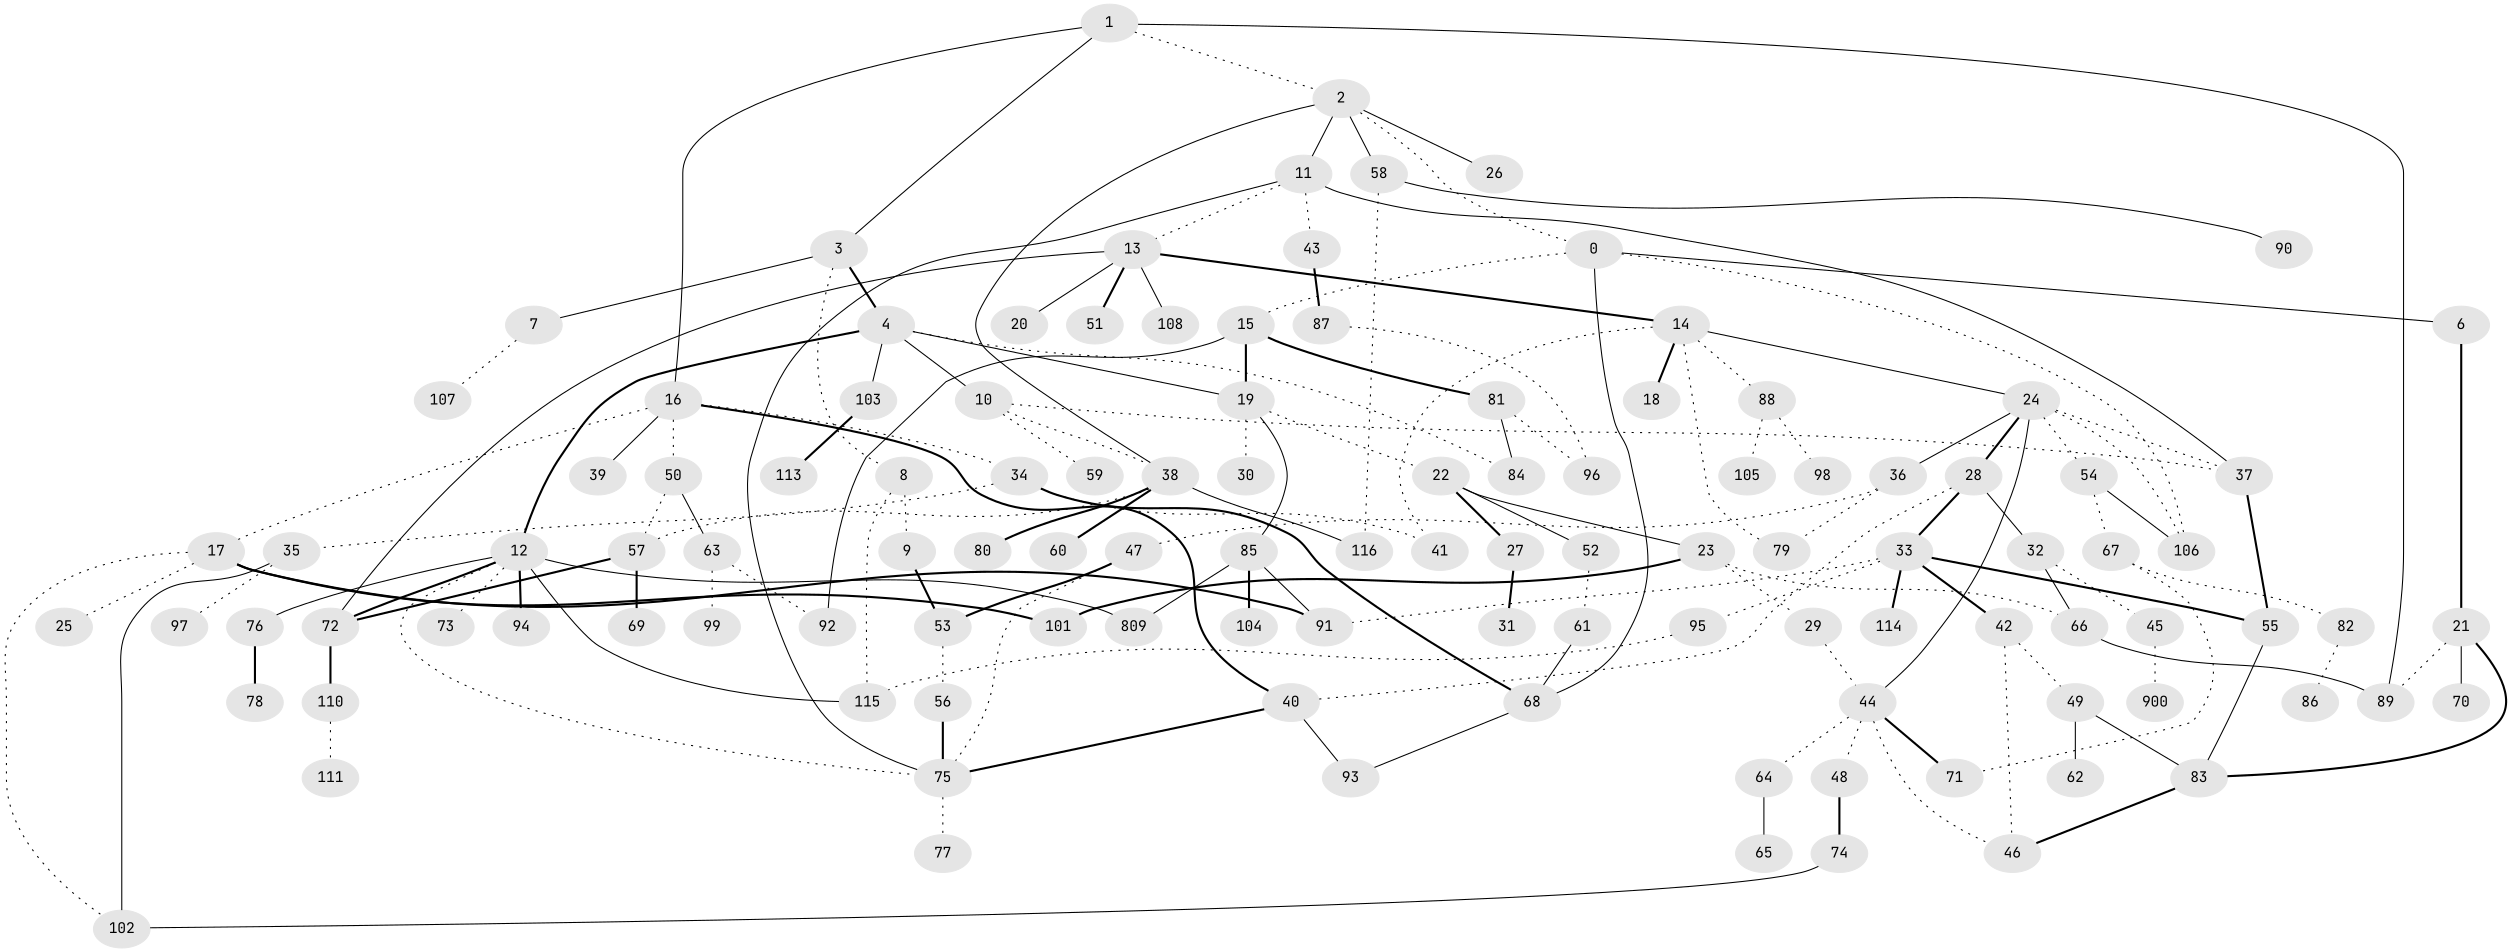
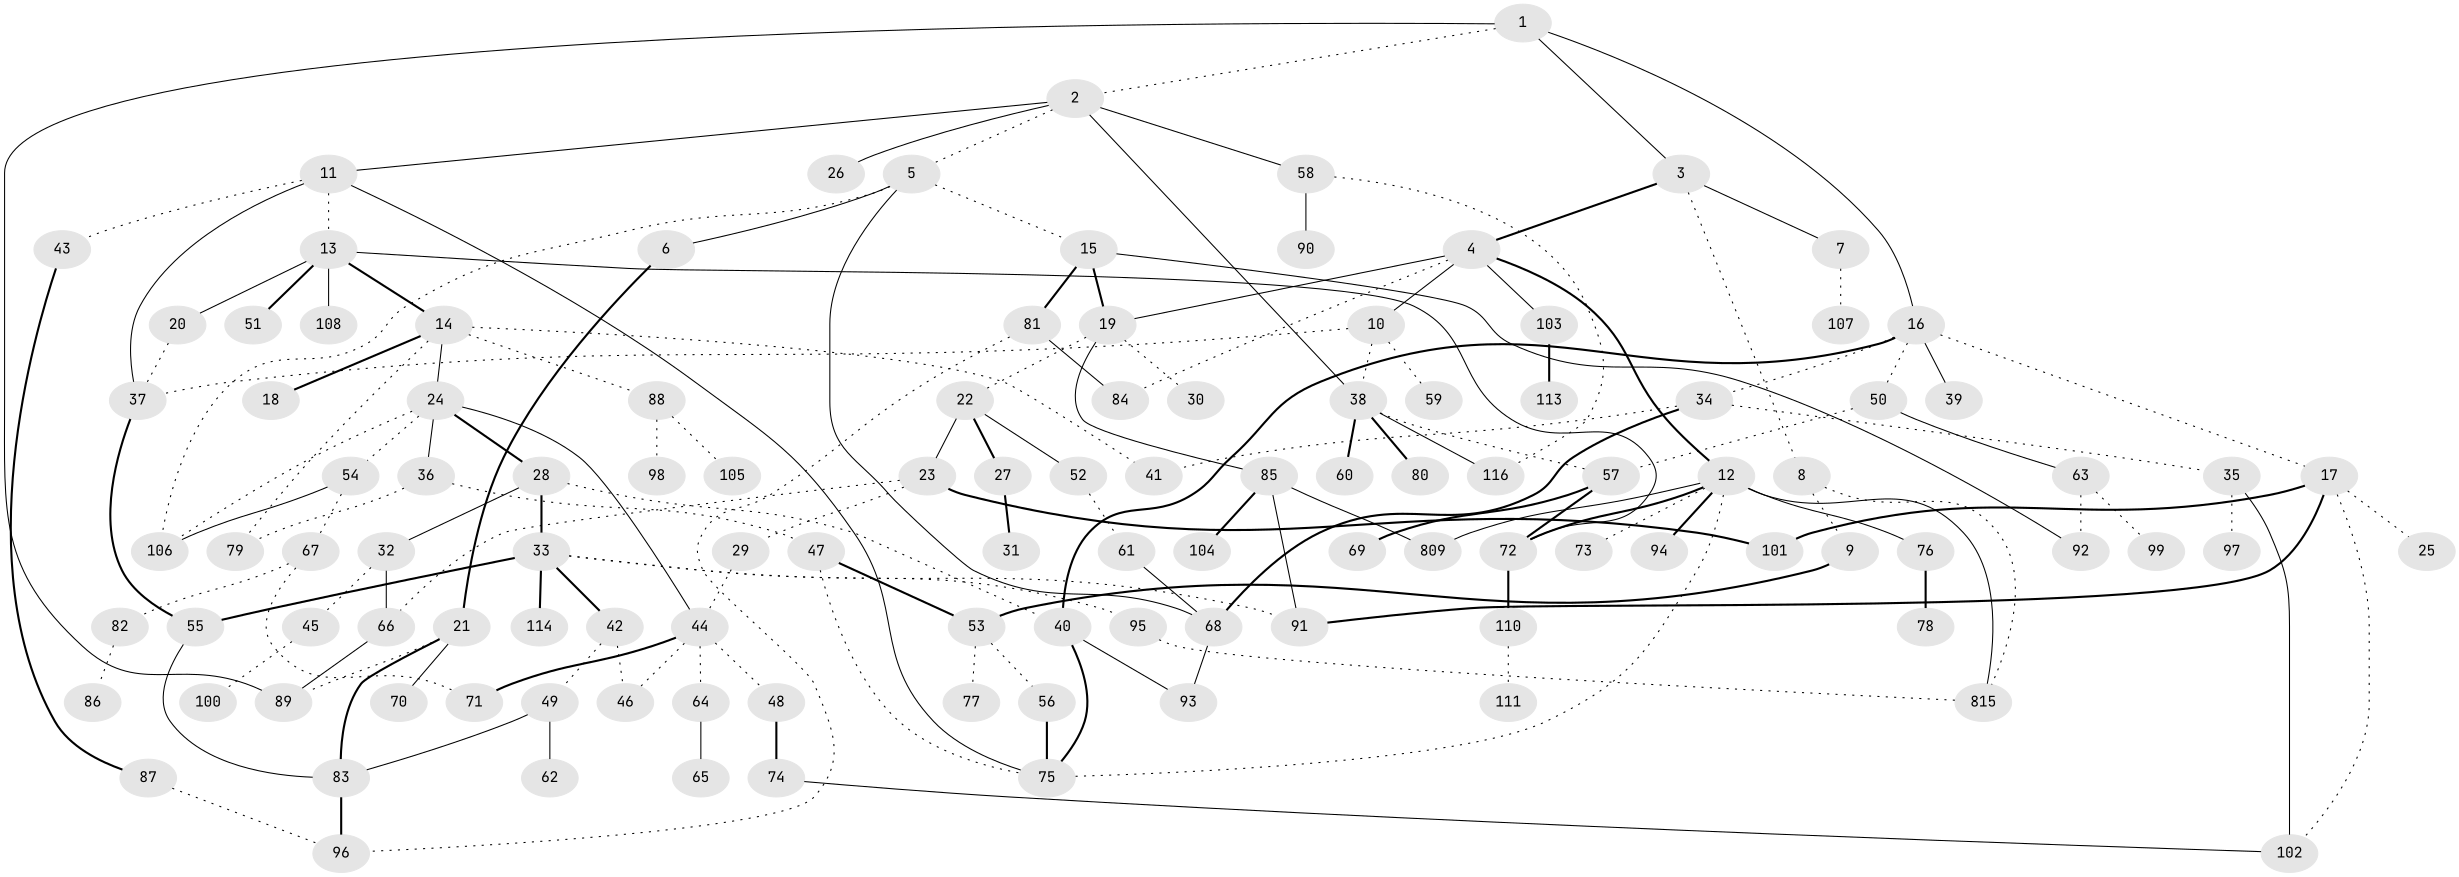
node "0": label "0" -> "5"
edge "24" -- "37": now "20" -- "37"
node "115": label "115" -> "815"
node "900": label "900" -> "100"
edge "75" -- "77": now "53" -- "77"
edge "83" -- "46": now "83" -- "96"
